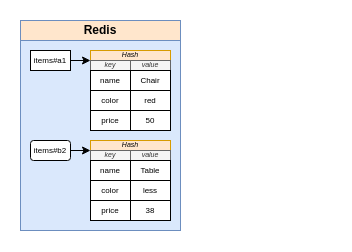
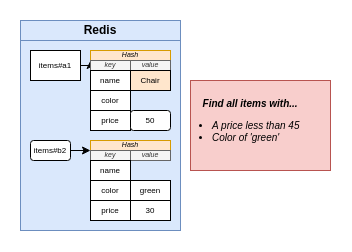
node "Redis": fillcolor #ffe6cc -> #dae8fc
node "items#a1": size 40x20 -> 50x30
node "Chair": fillcolor #ffffff -> #ffe6cc
node "red": removed
node "50": shape rectangle -> rounded rectangle
node "Find all items with... A price less than 45 Color of 'green'": added
node "Table": removed
node "less": label "less" -> "green"
node "38": label "38" -> "30"
